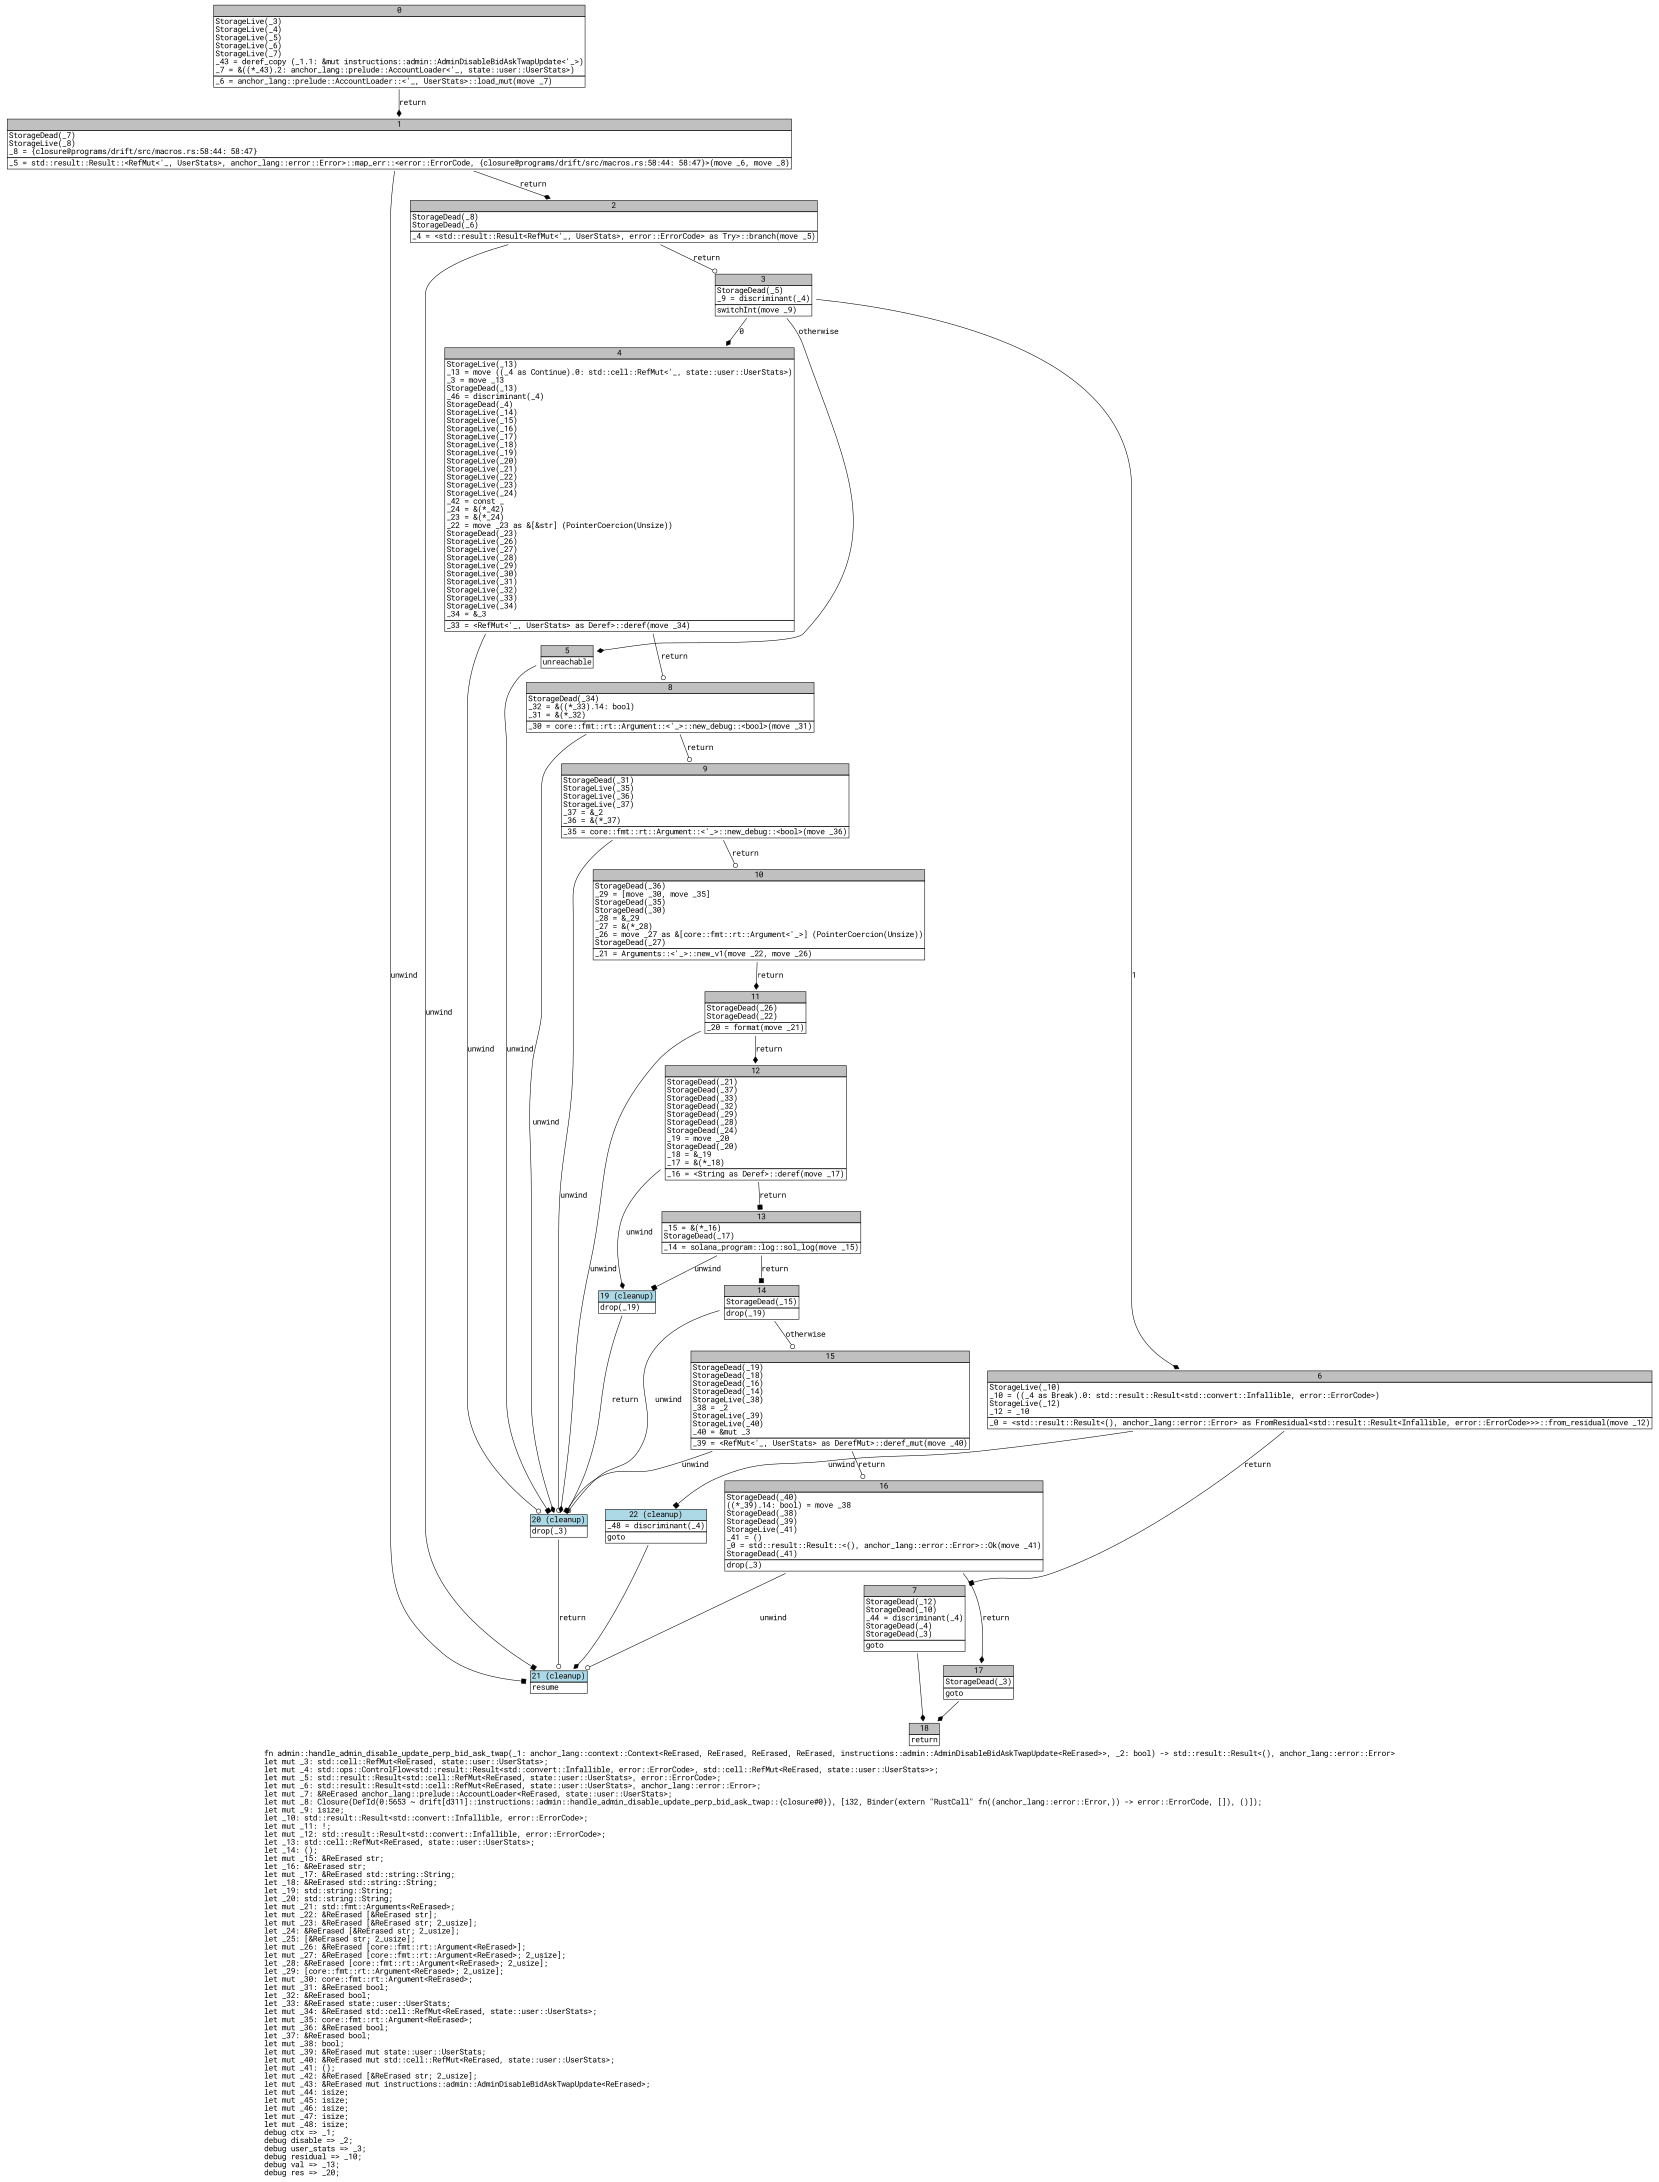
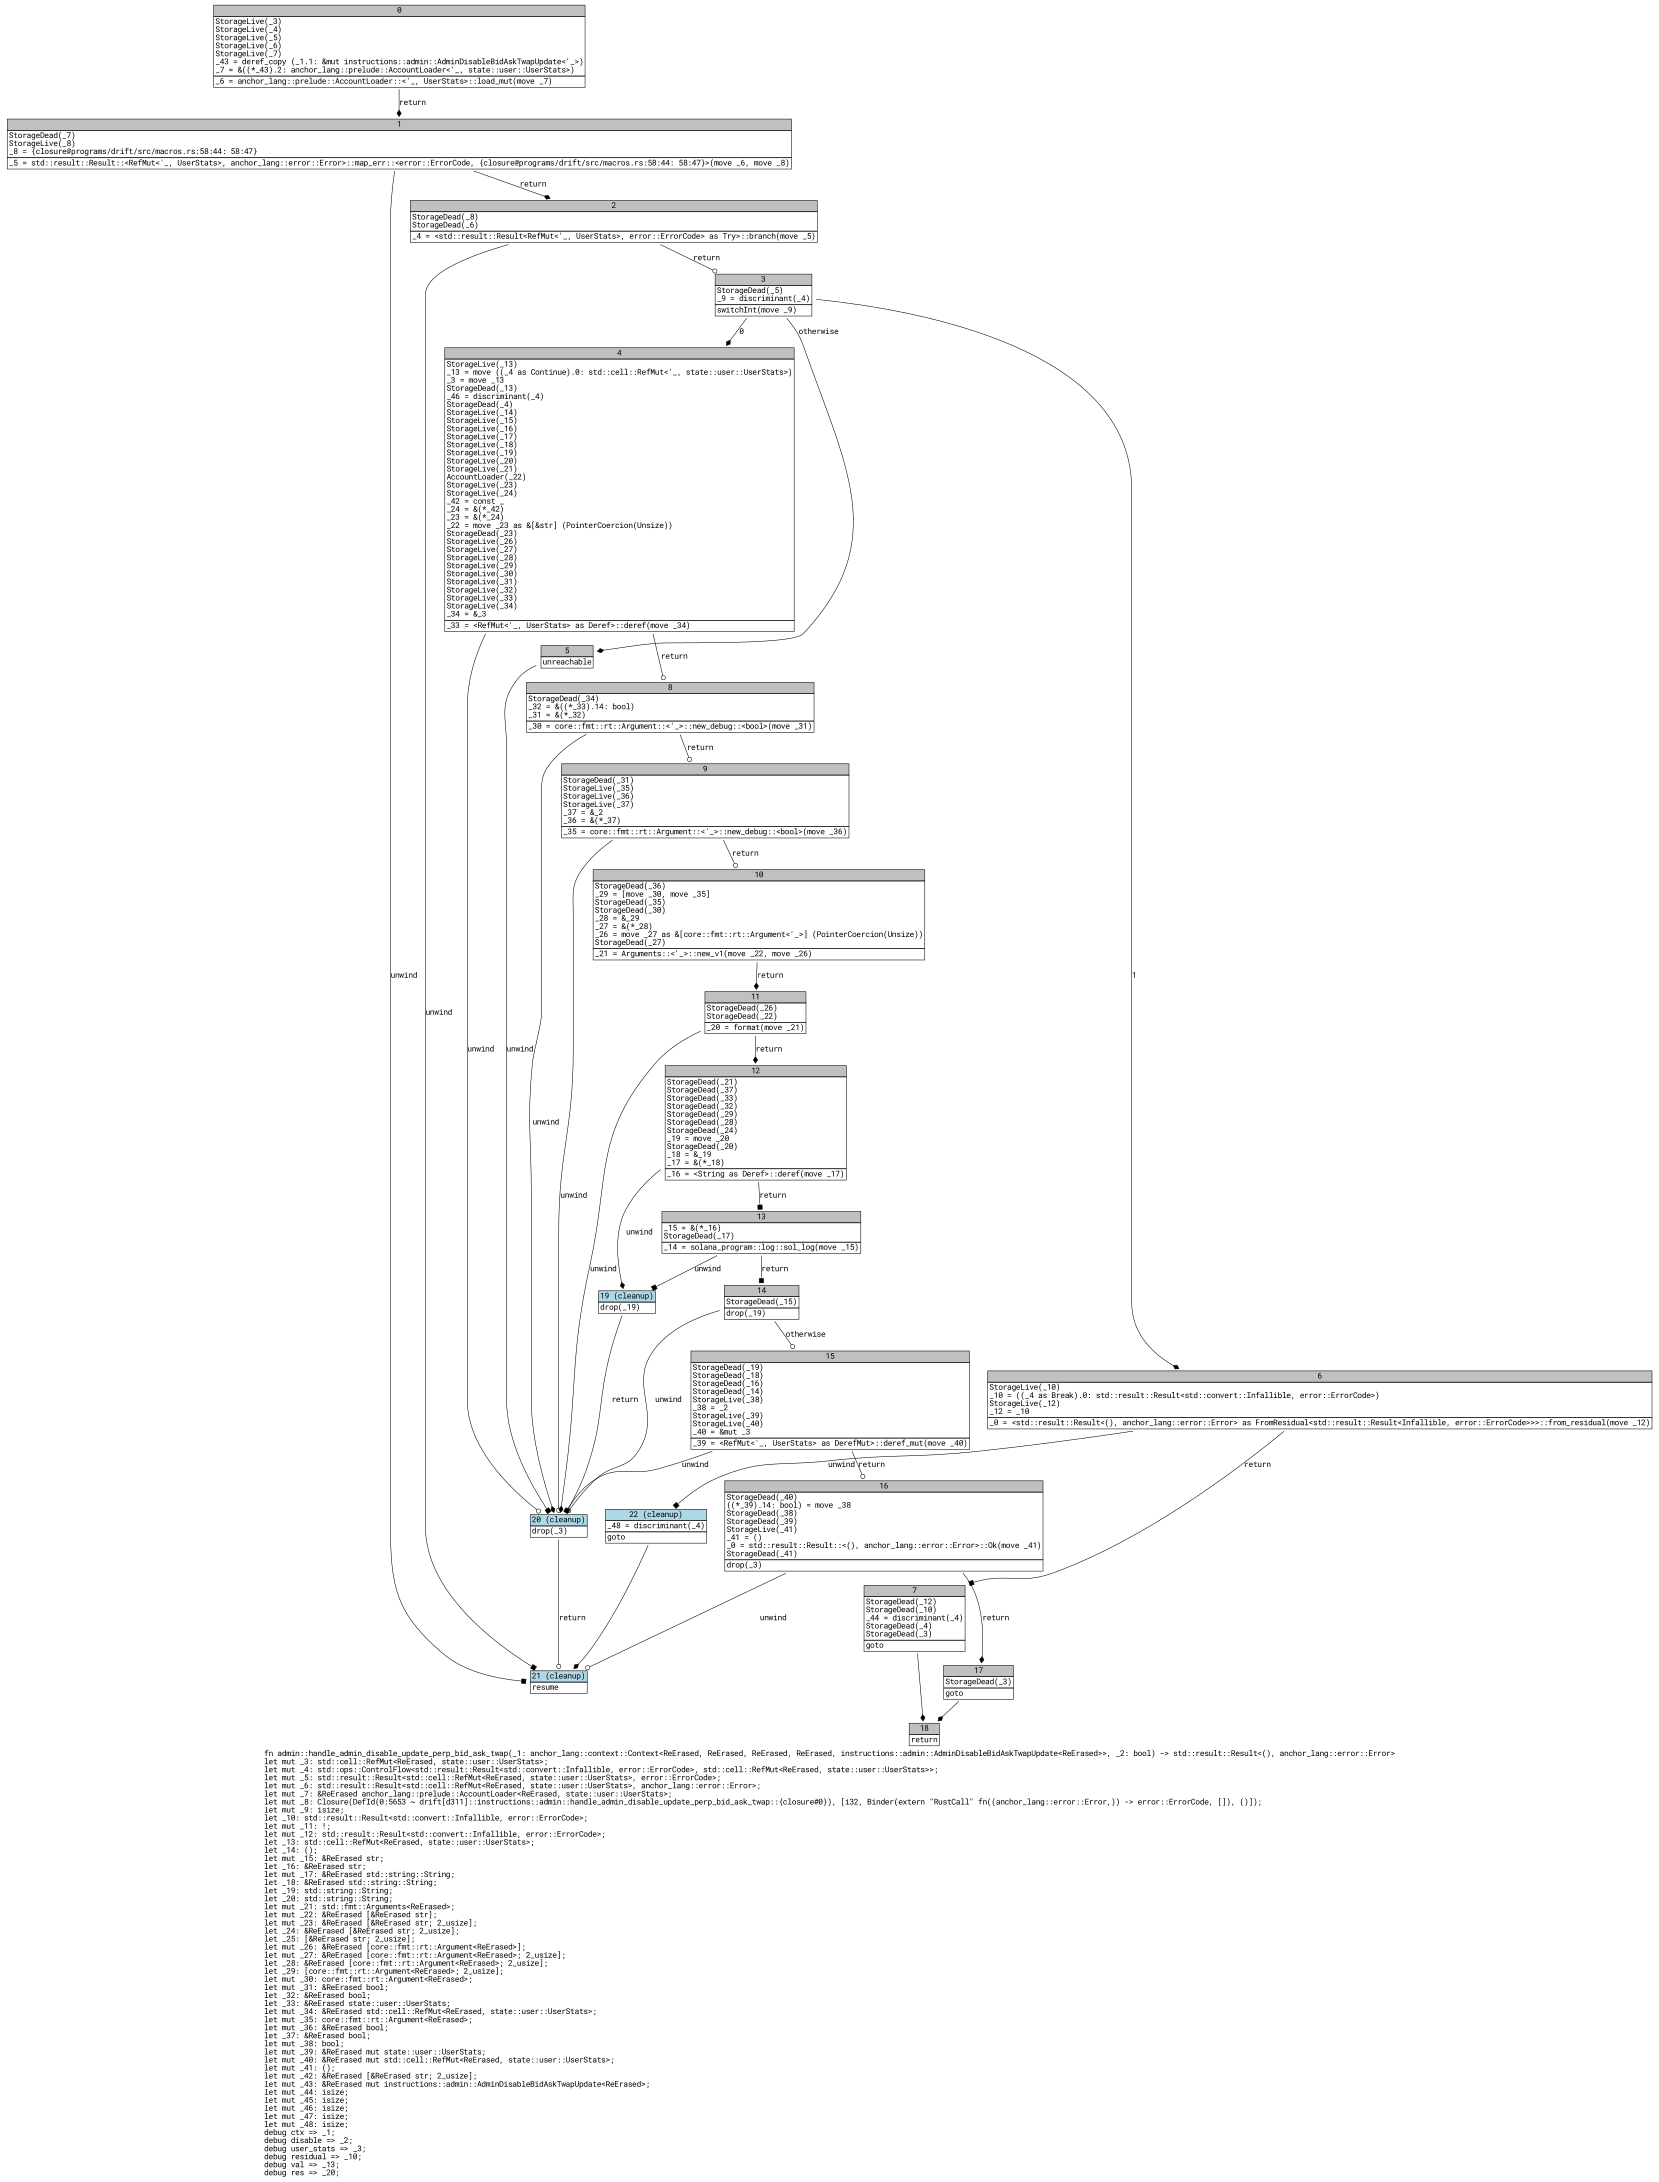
node "4": text "StorageLive(_22)" -> "AccountLoader(_22)"
